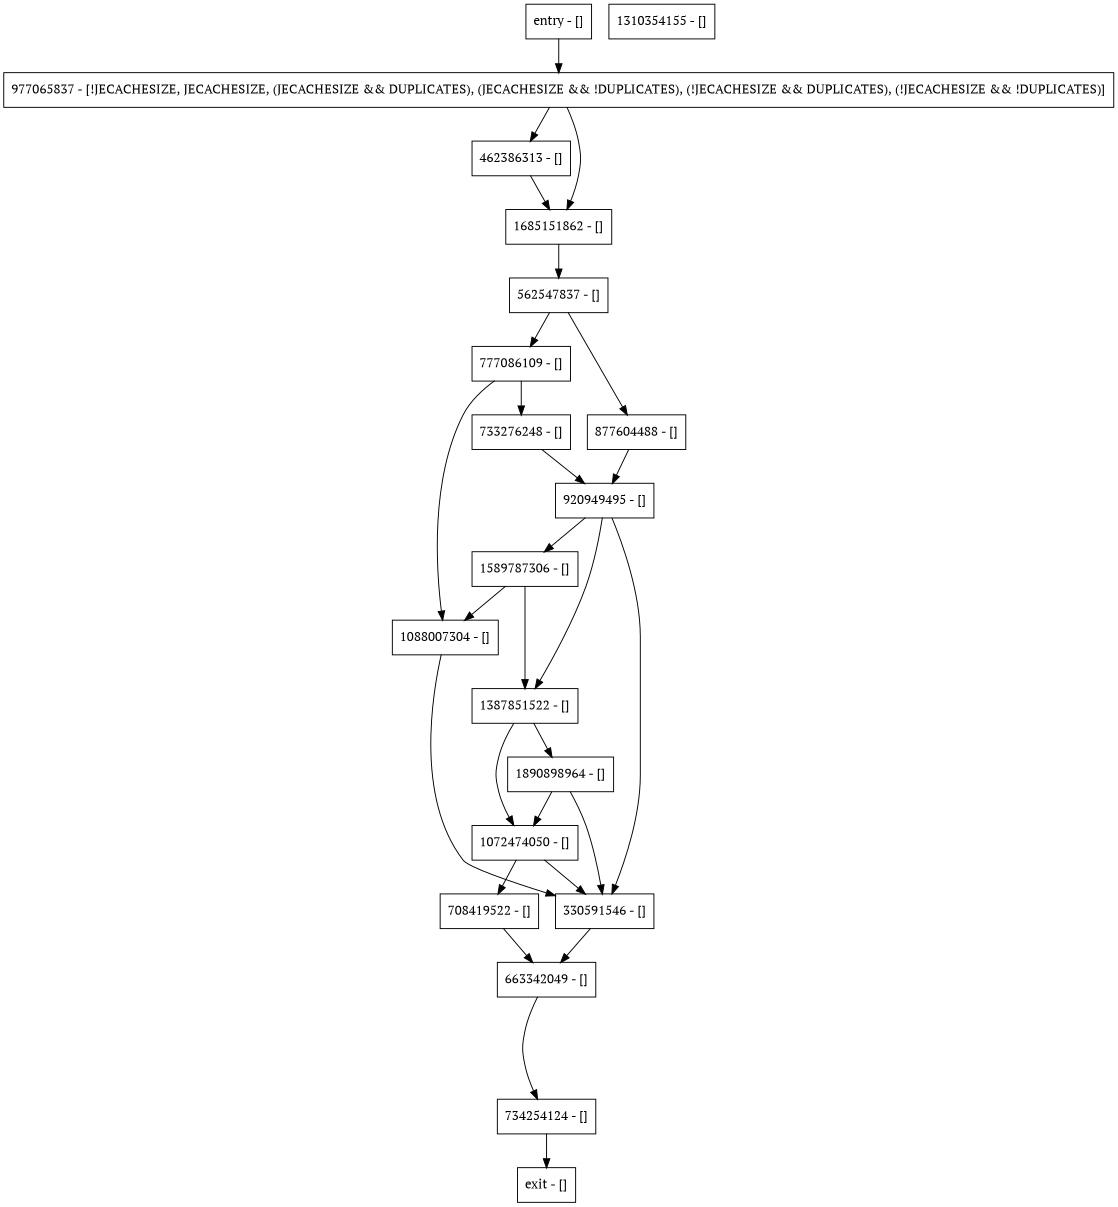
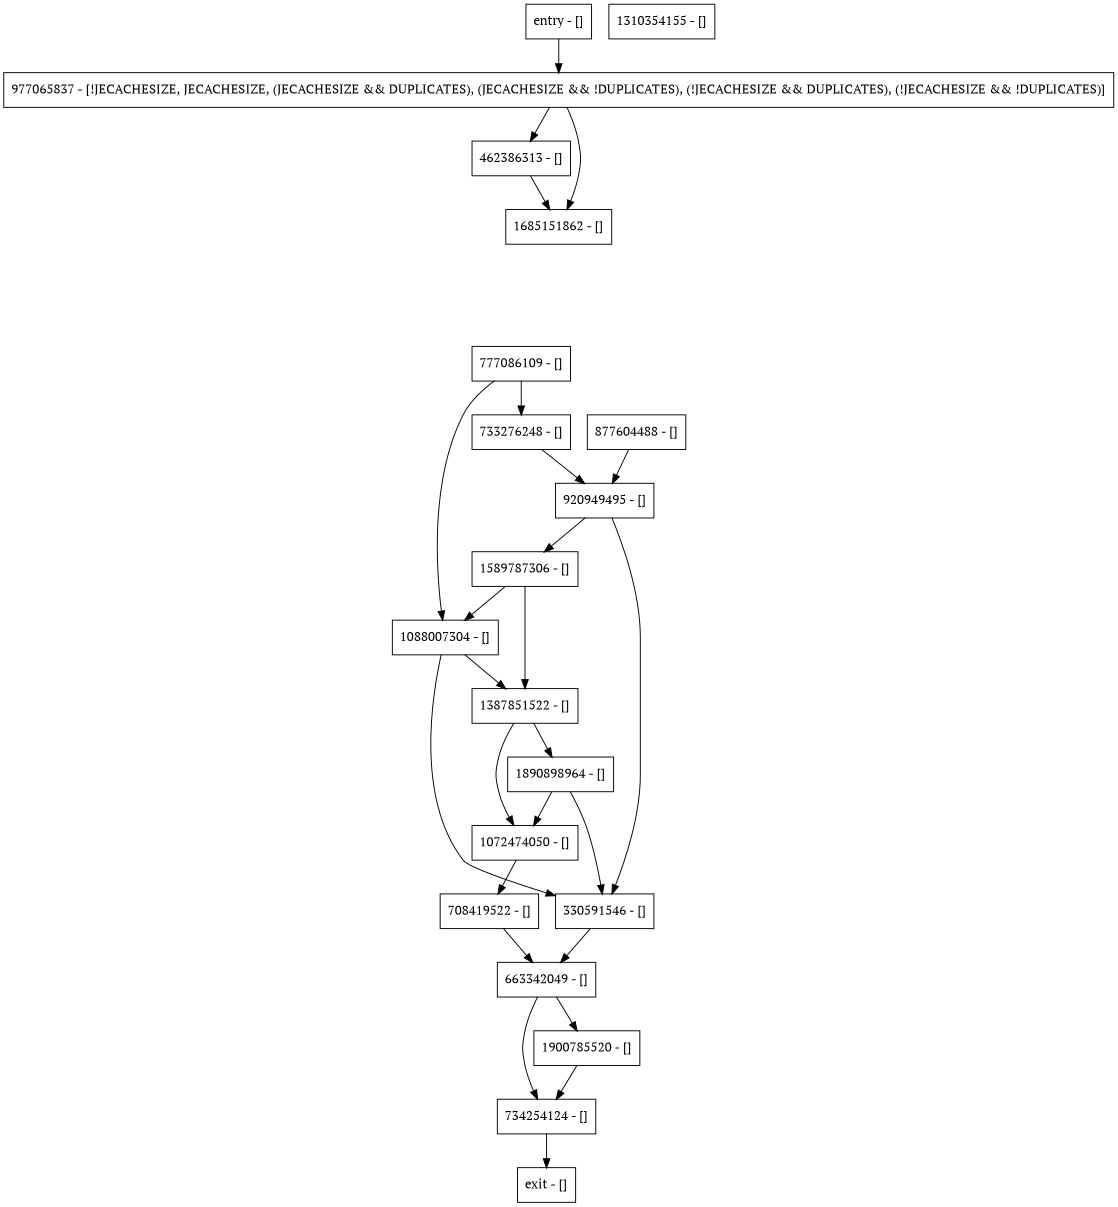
node "562547837 - []": removed
edge "920949495 - []" -> "1387851522 - []": now "1088007304 - []" -> "1387851522 - []"
edge "1072474050 - []" -> "330591546 - []": removed
node "1900785520 - []": added
